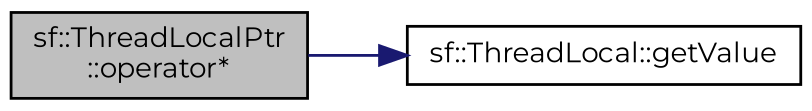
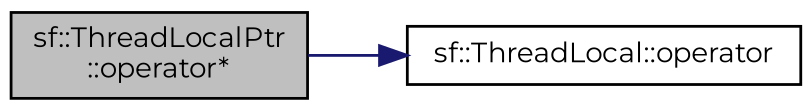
node "sf::ThreadLocal::getValue": label "sf::ThreadLocal::getValue" -> "sf::ThreadLocal::operator"
